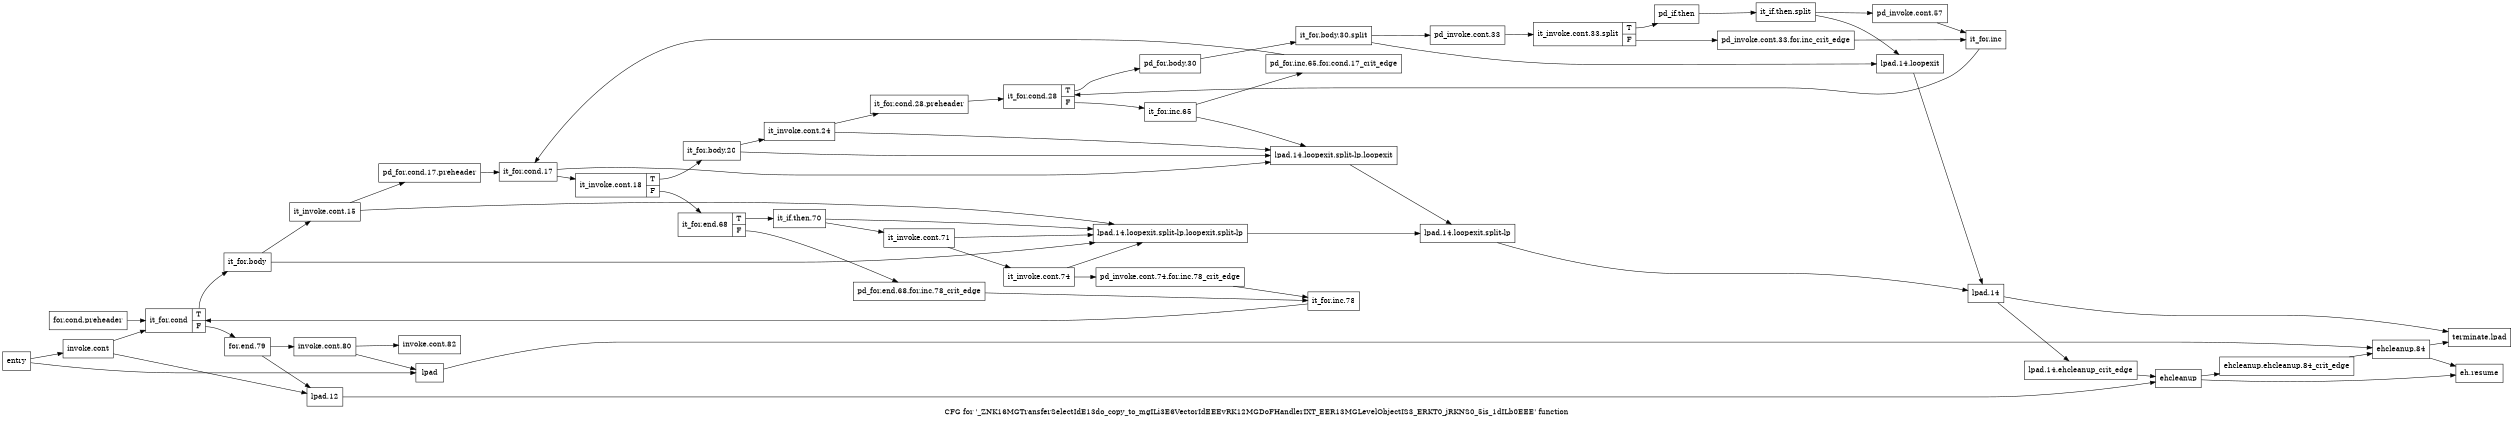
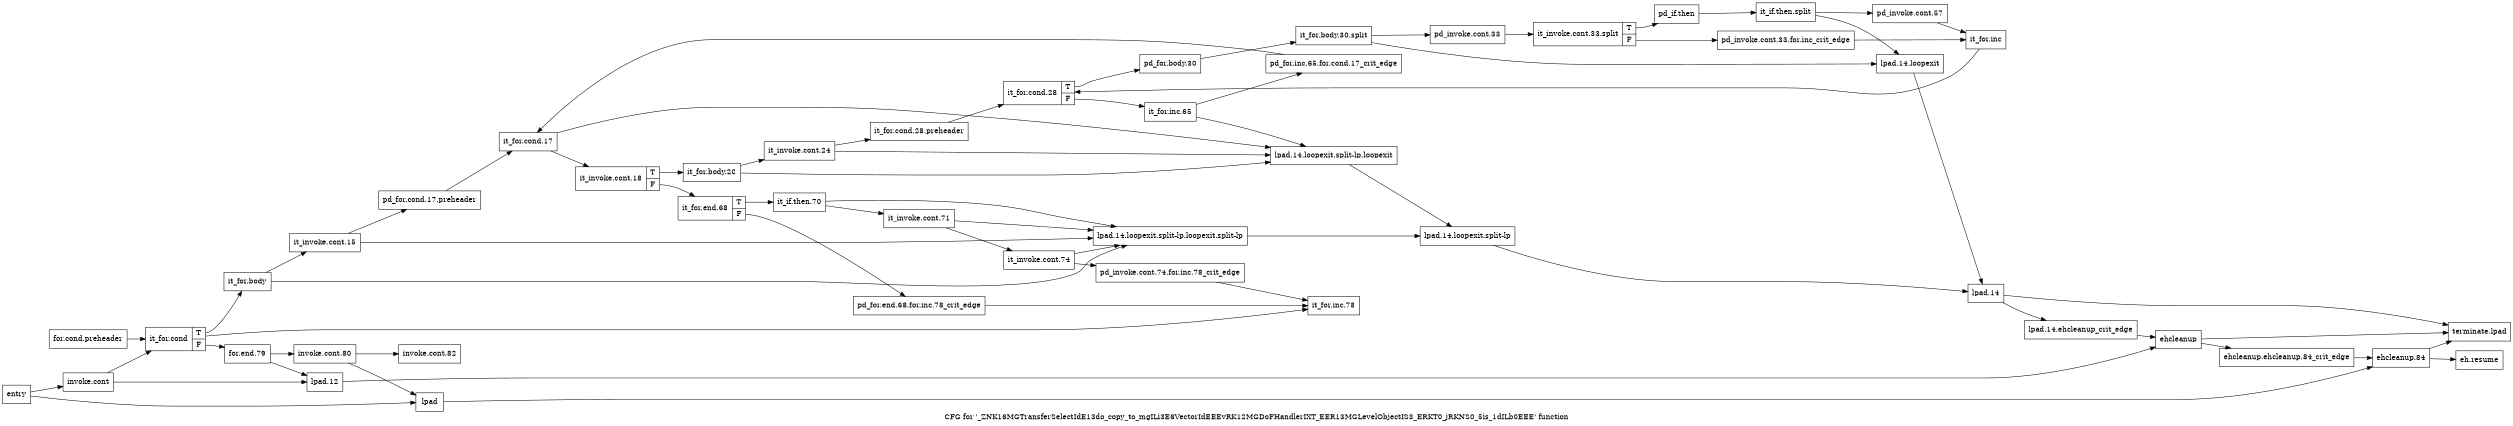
edge "it_for.inc.78" -> "it_for.cond": reversed
edge "ehcleanup" -> "eh.resume": now "ehcleanup" -> "terminate.lpad"
